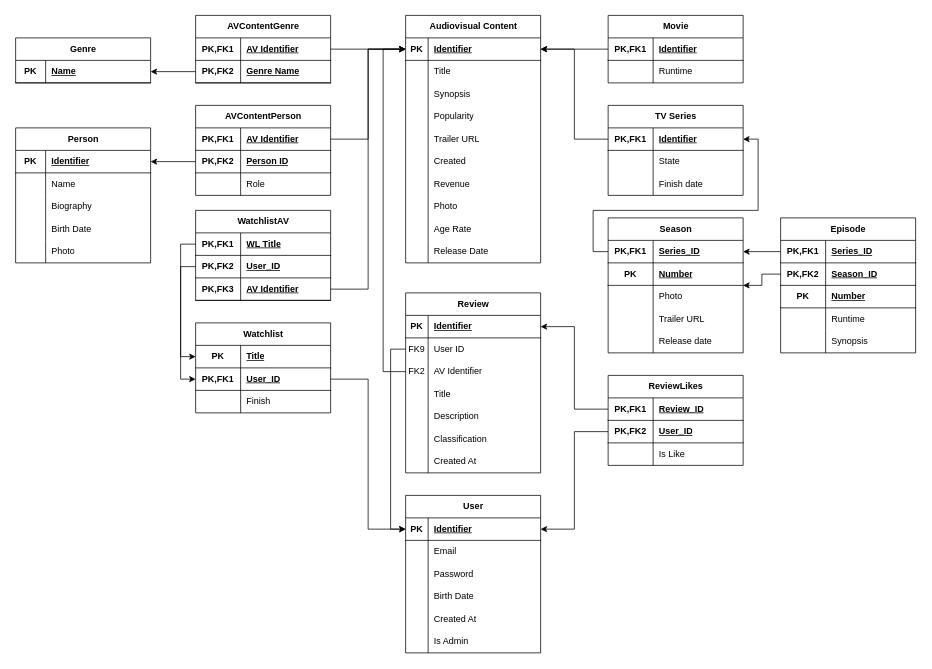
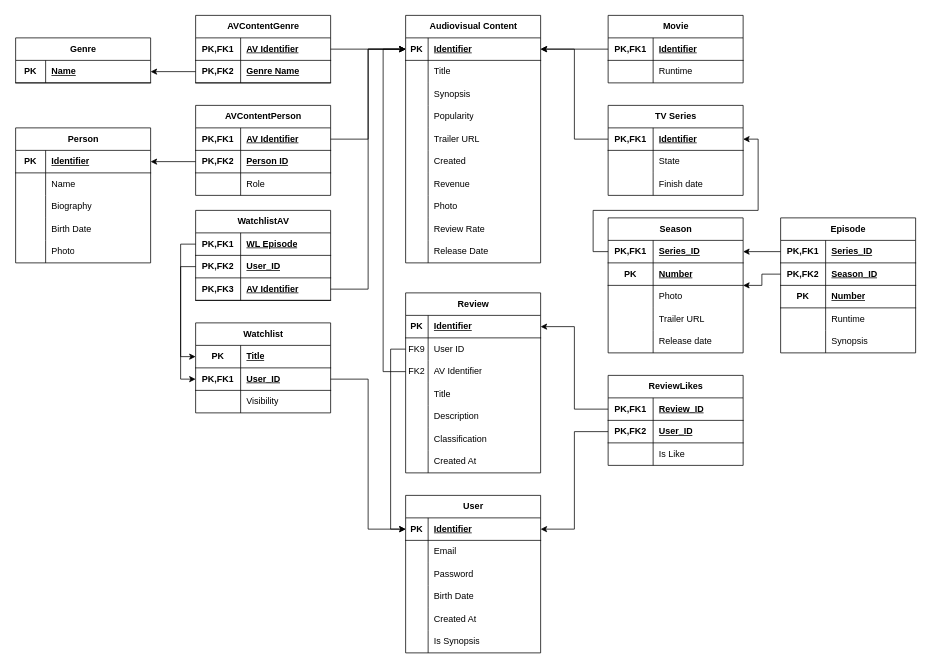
node "Age Rate": label "Age Rate" -> "Review Rate"
node "WL Title": label "WL Title" -> "WL Episode"
node "Finish": label "Finish" -> "Visibility"
node "Is Admin": label "Is Admin" -> "Is Synopsis"
